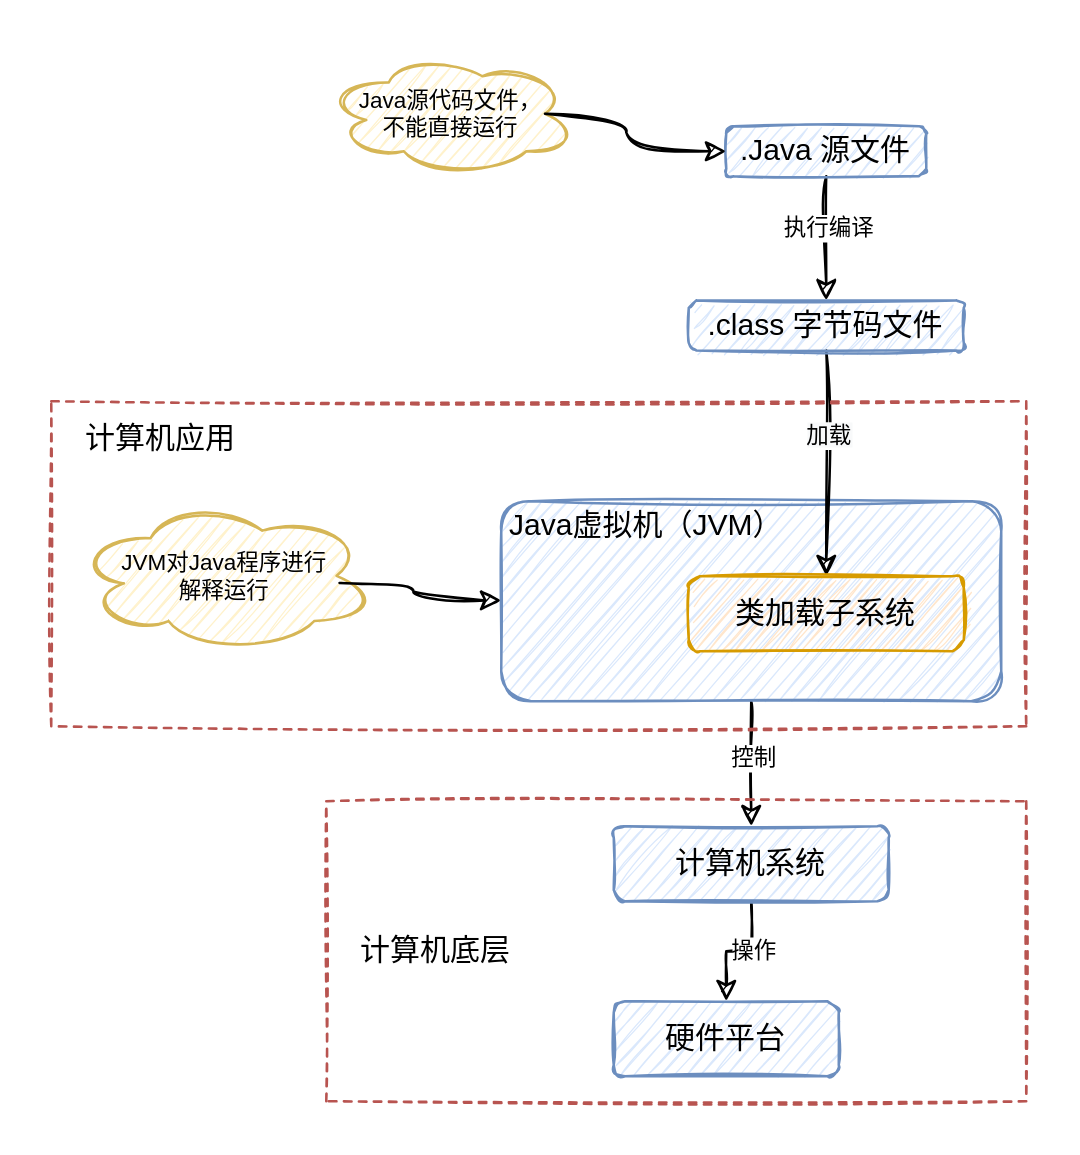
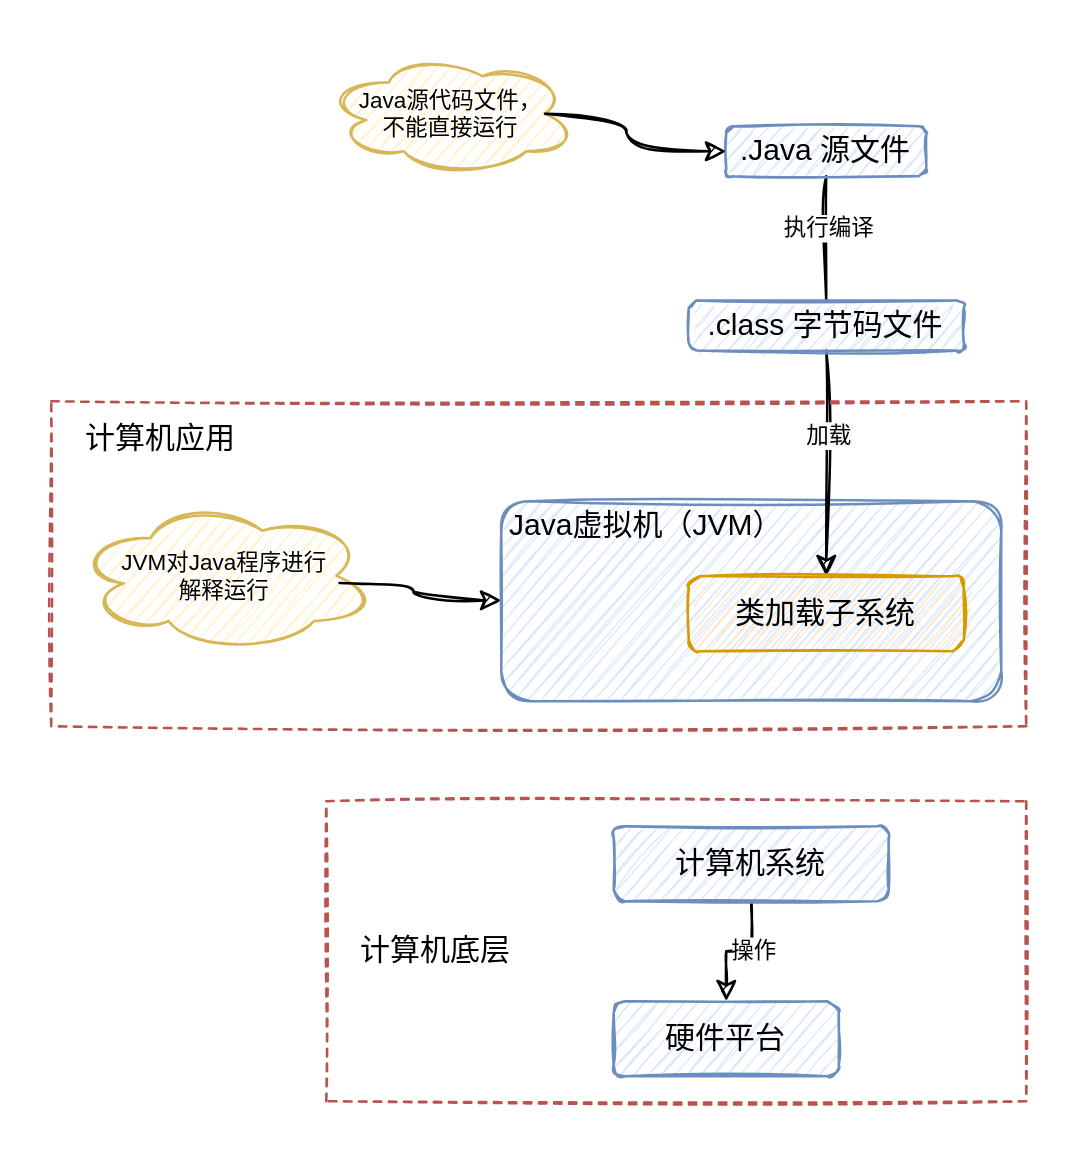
edge ".Java 源文件" -> ".class 字节码文件": arrowhead classic -> none
edge "Java虚拟机（JVM）" -> "计算机系统": removed, label "控制"
